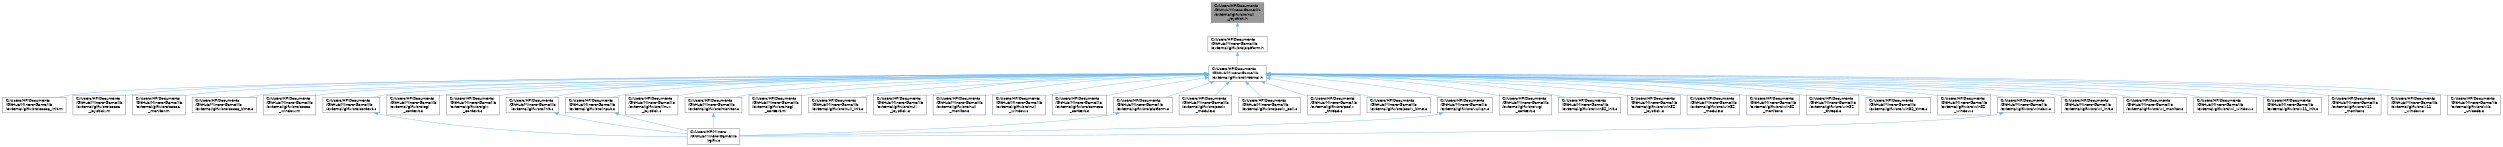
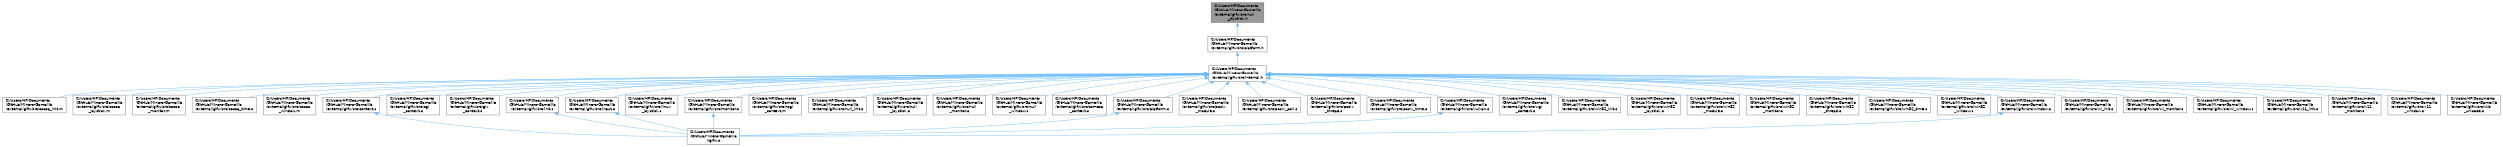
node "C:/Users/HP/Minero /GitHub/Minero-Game/lib /rglfw.c": label "C:/Users/HP/Minero /GitHub/Minero-Game/lib /rglfw.c" -> "C:/Users/HP/Documents /GitHub/Minero-Game/lib /rglfw.c"
